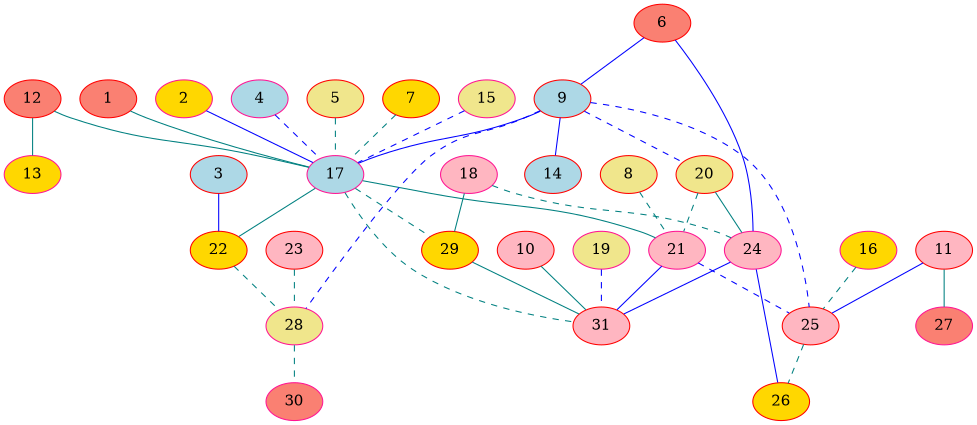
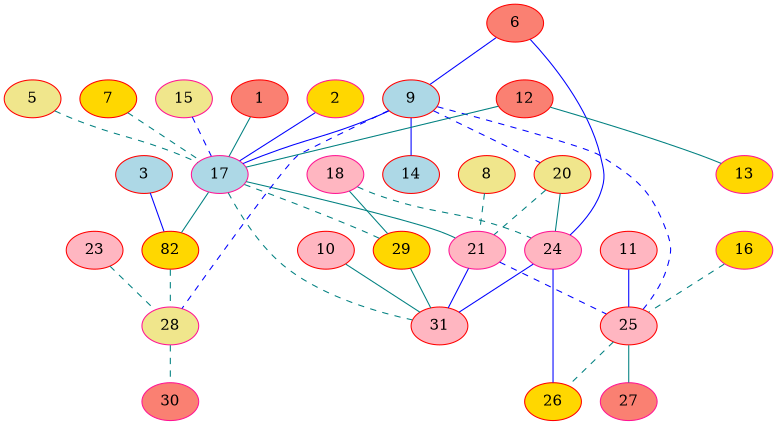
node "4": removed
node "22": label "22" -> "82"
node "19": removed
edge "11" -- "27": now "25" -- "27"
